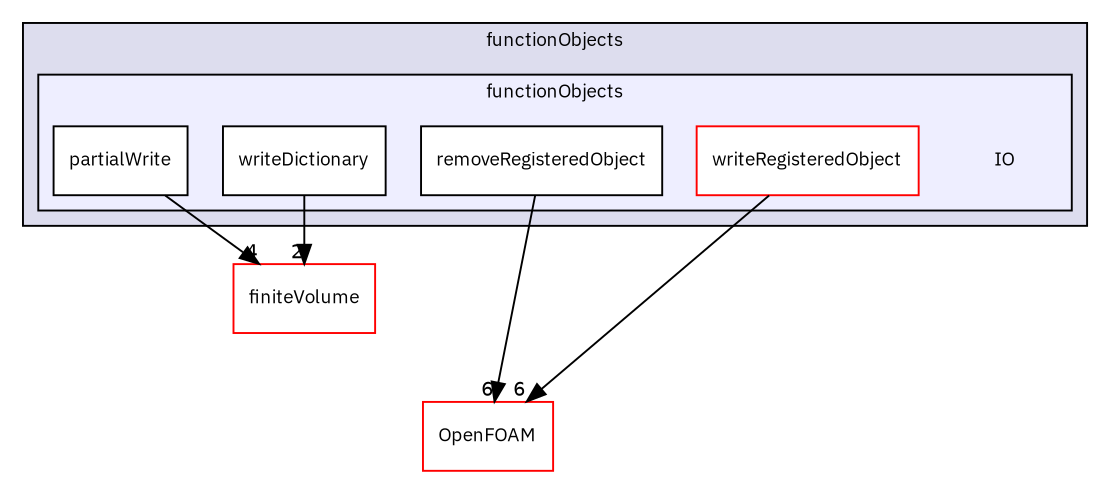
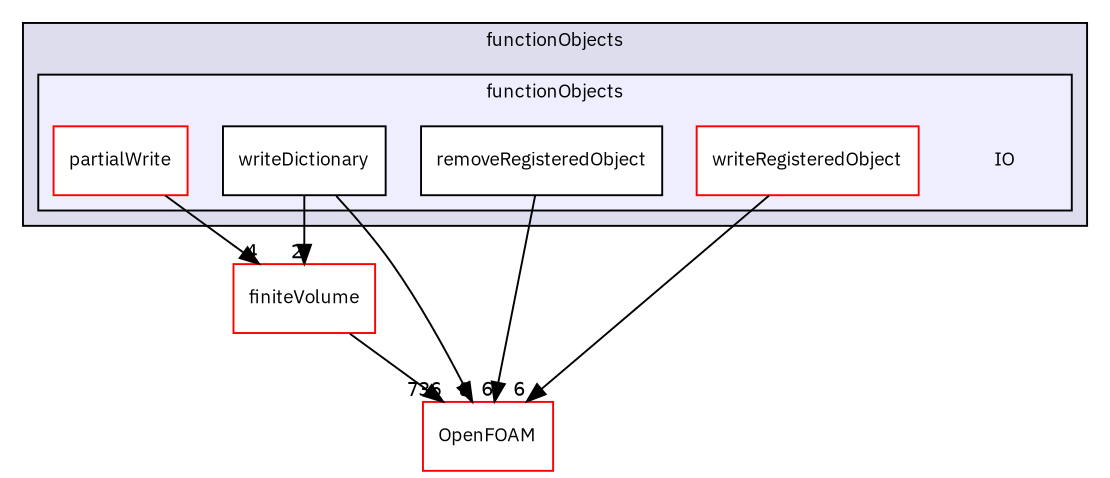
node "partialWrite": color black -> red
edge "writeDictionary" -> "OpenFOAM": added
edge "finiteVolume" -> "OpenFOAM": added
